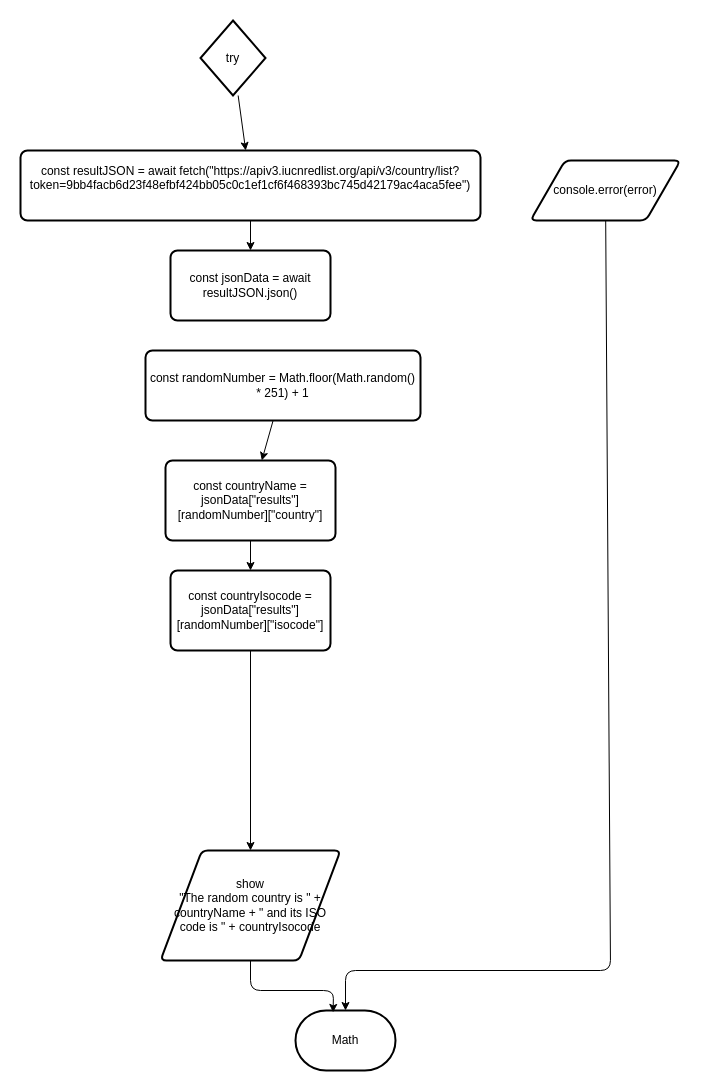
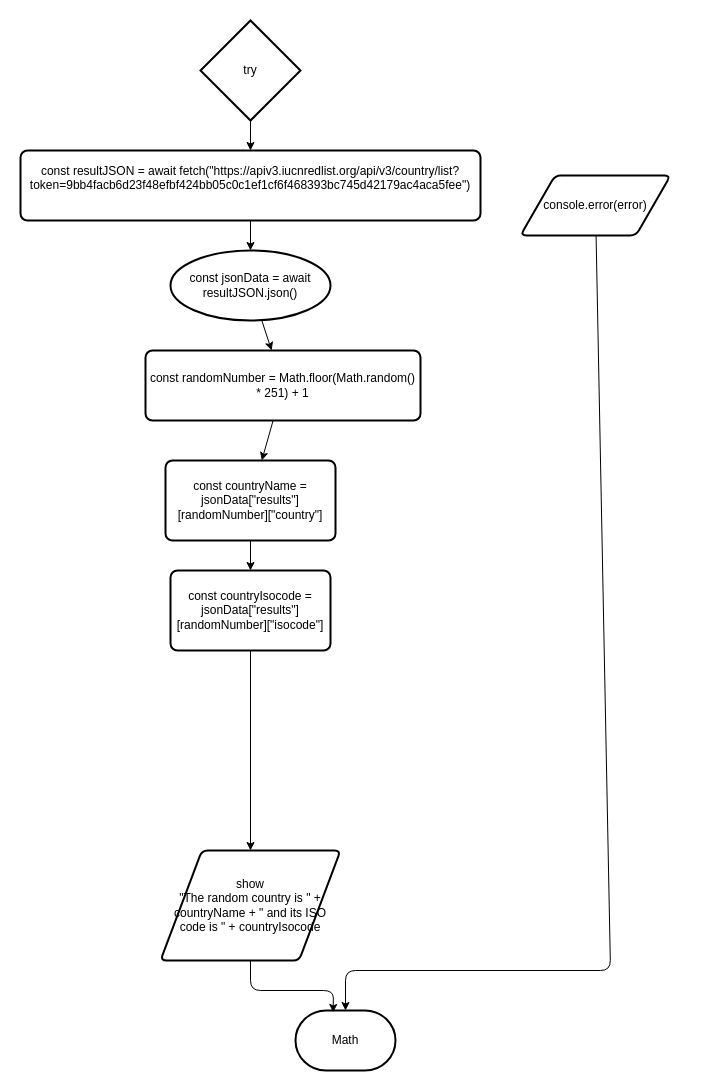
node "try": size 65x75 -> 100x100
node "console.error(error)": moved (606, 191) -> (596, 206)
node "const jsonData = await resultJSON.json()": shape rounded rectangle -> ellipse
edge "const jsonData = await resultJSON.json()" -> "const randomNumber = Math.floor(Math.random() * 251) + 1": added
